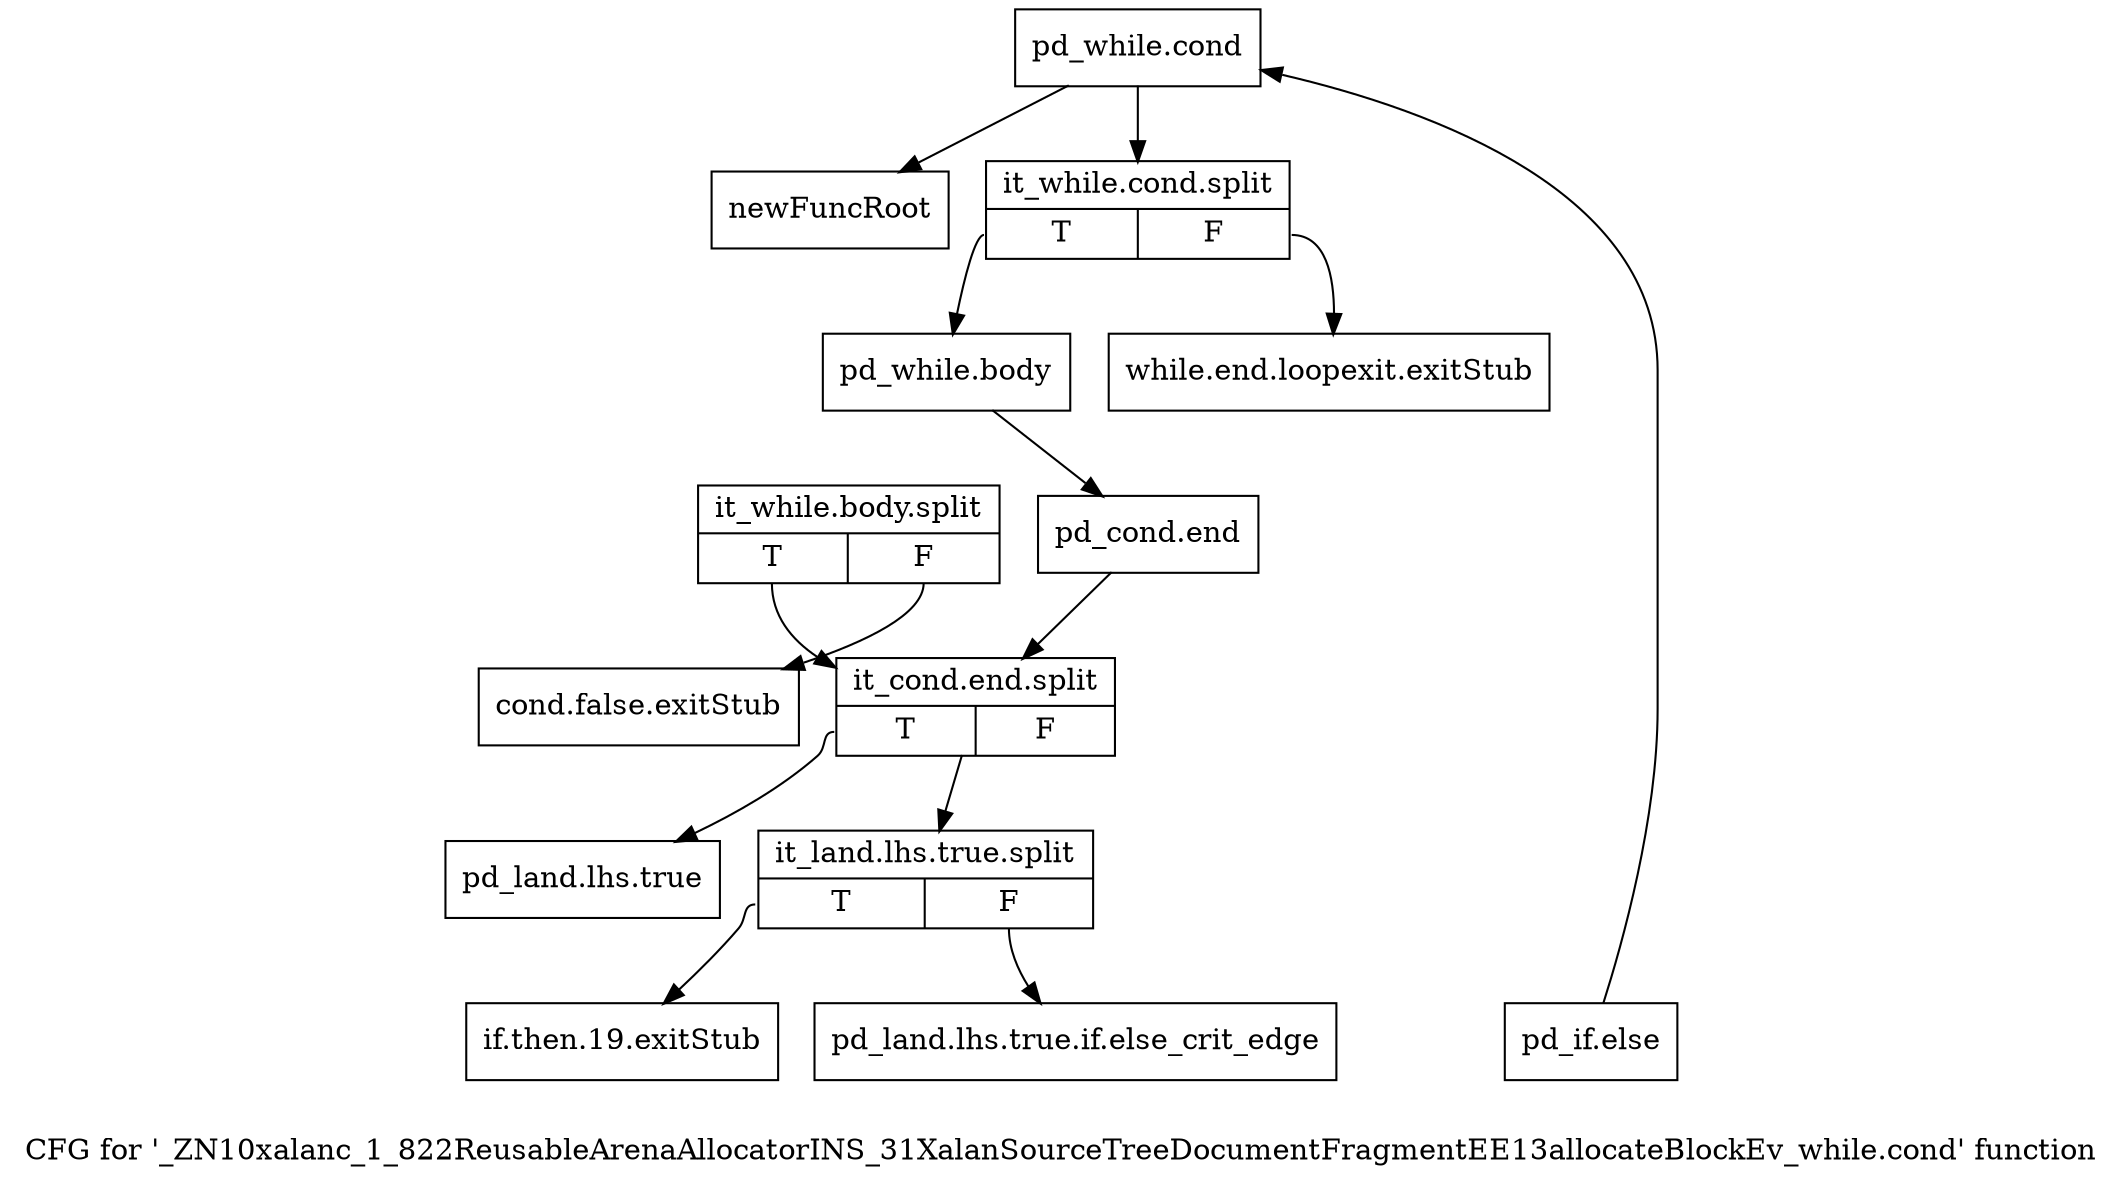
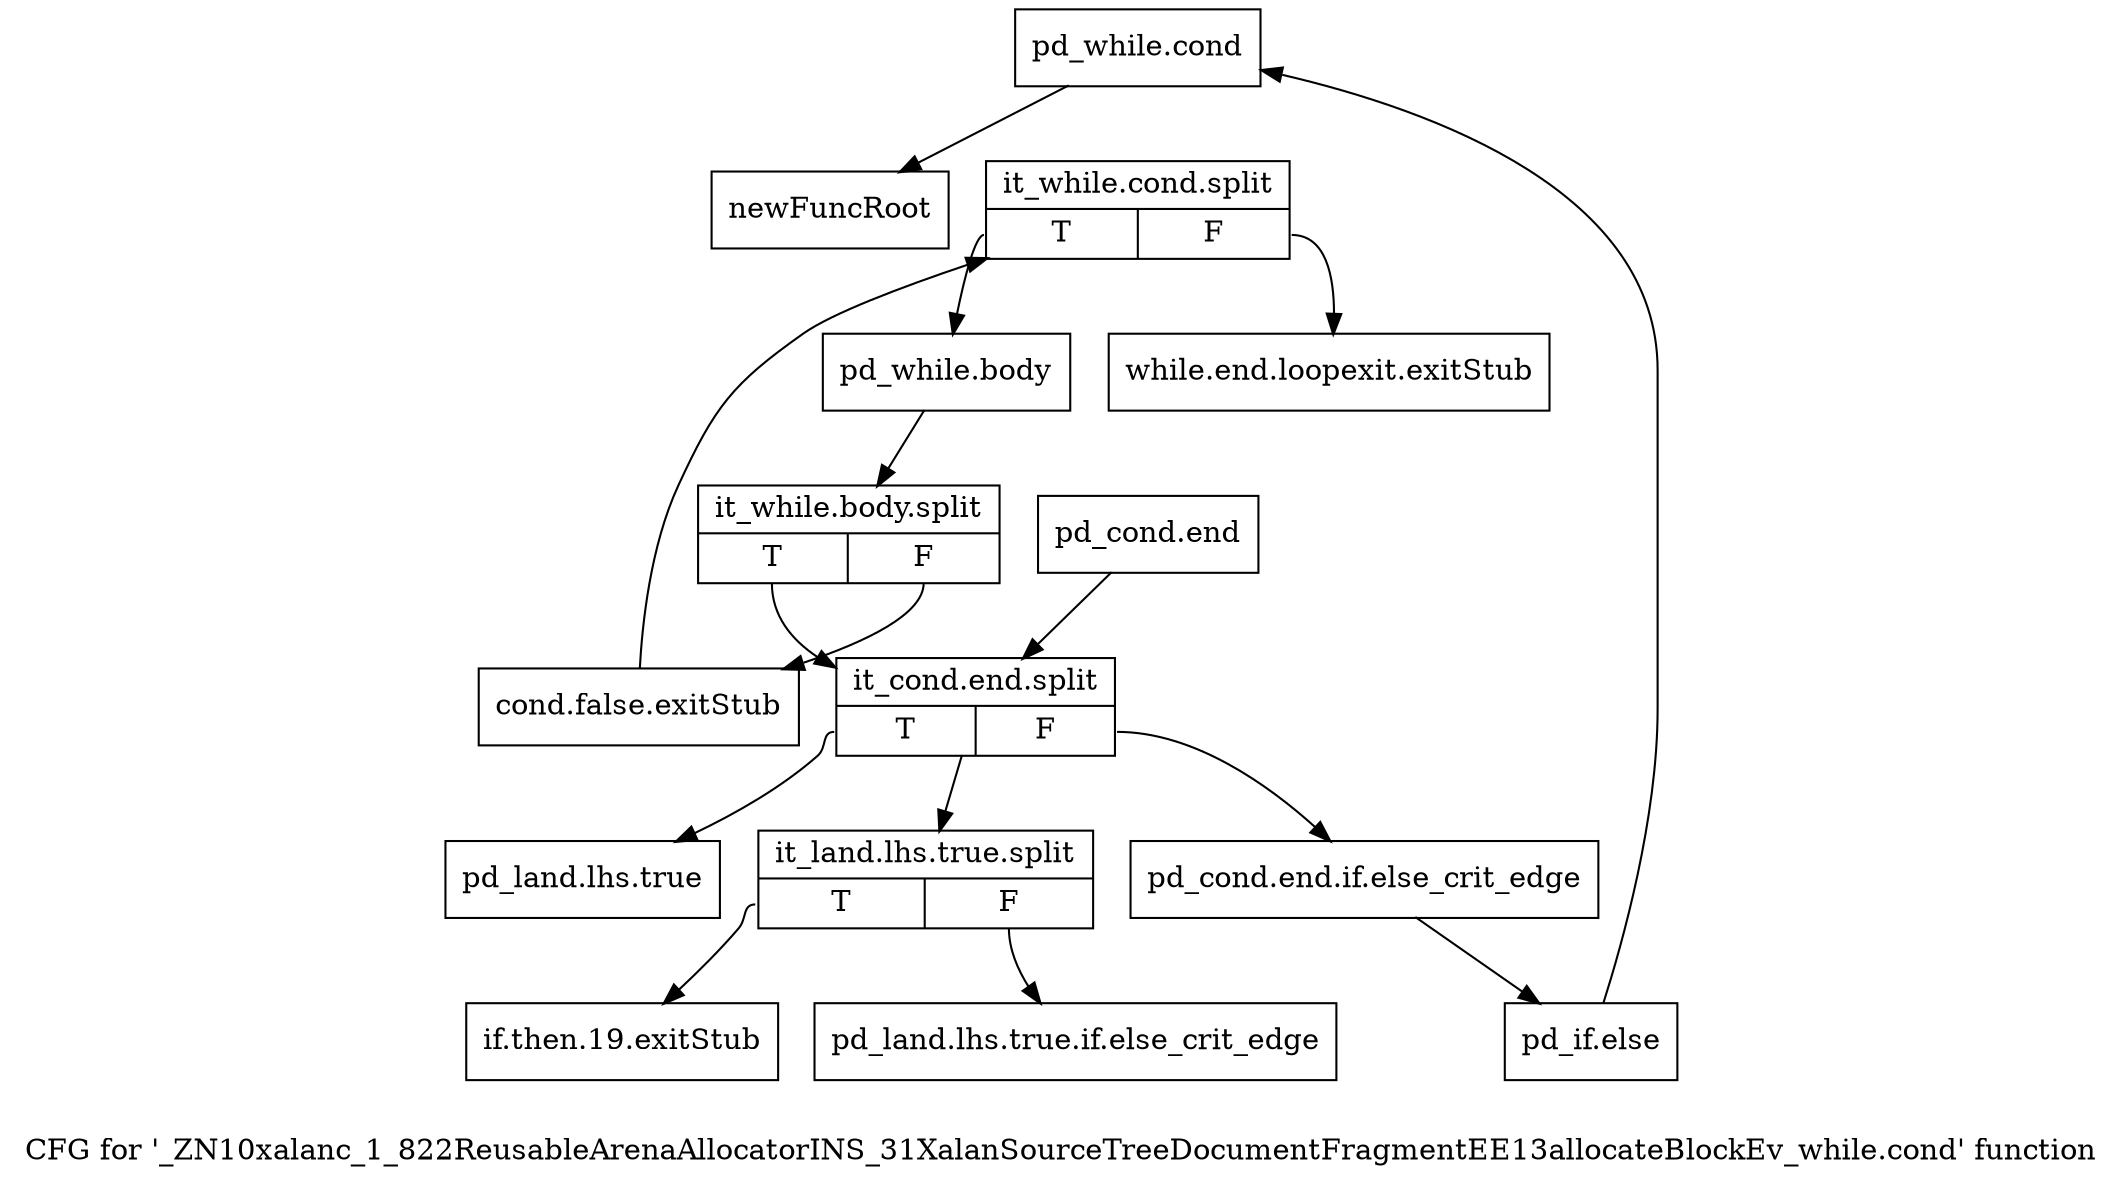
edge "pd_while.cond" -> "it_while.cond.split": now "cond.false.exitStub" -> "it_while.cond.split"
edge "pd_while.body" -> "pd_cond.end": now "pd_while.body" -> "it_while.body.split"
node "pd_cond.end.if.else_crit_edge": added
